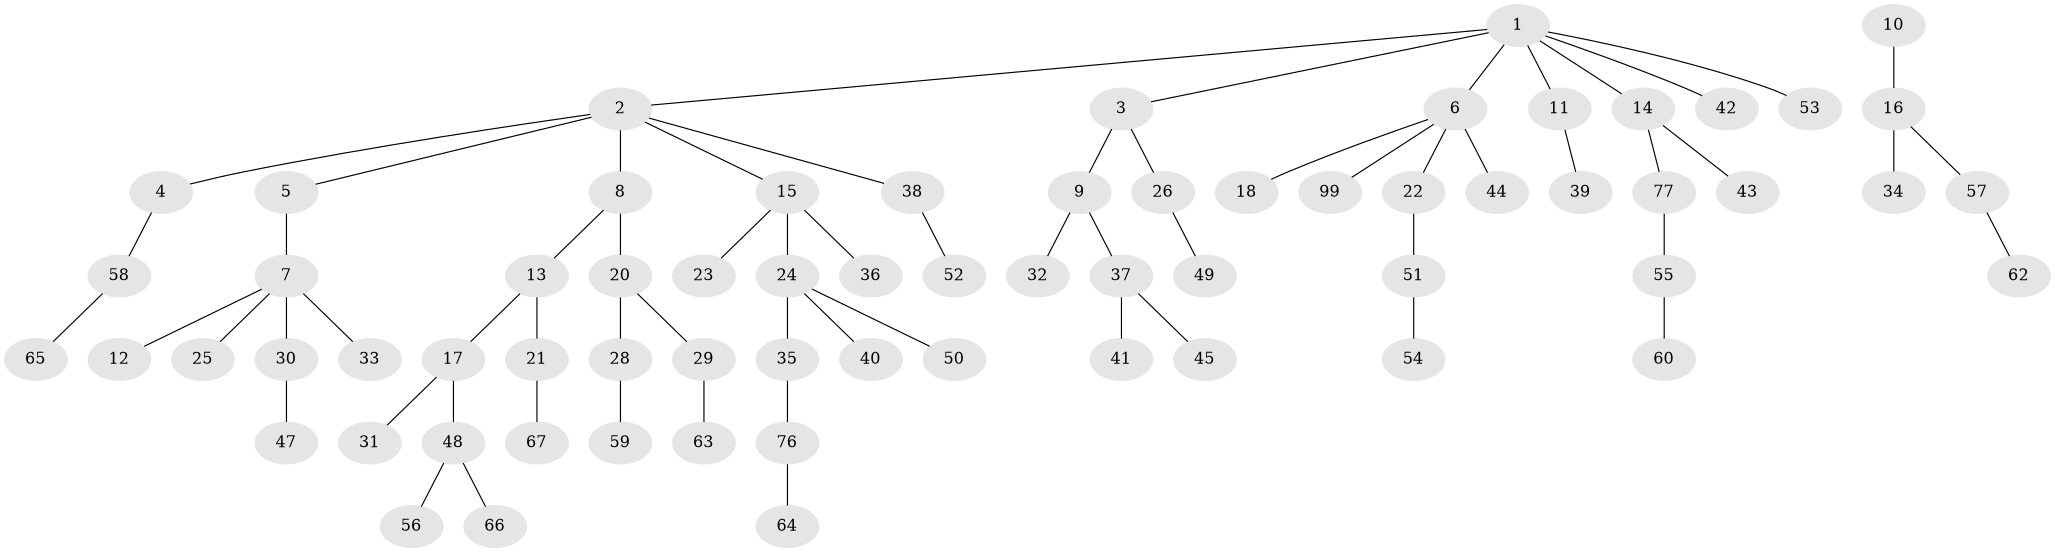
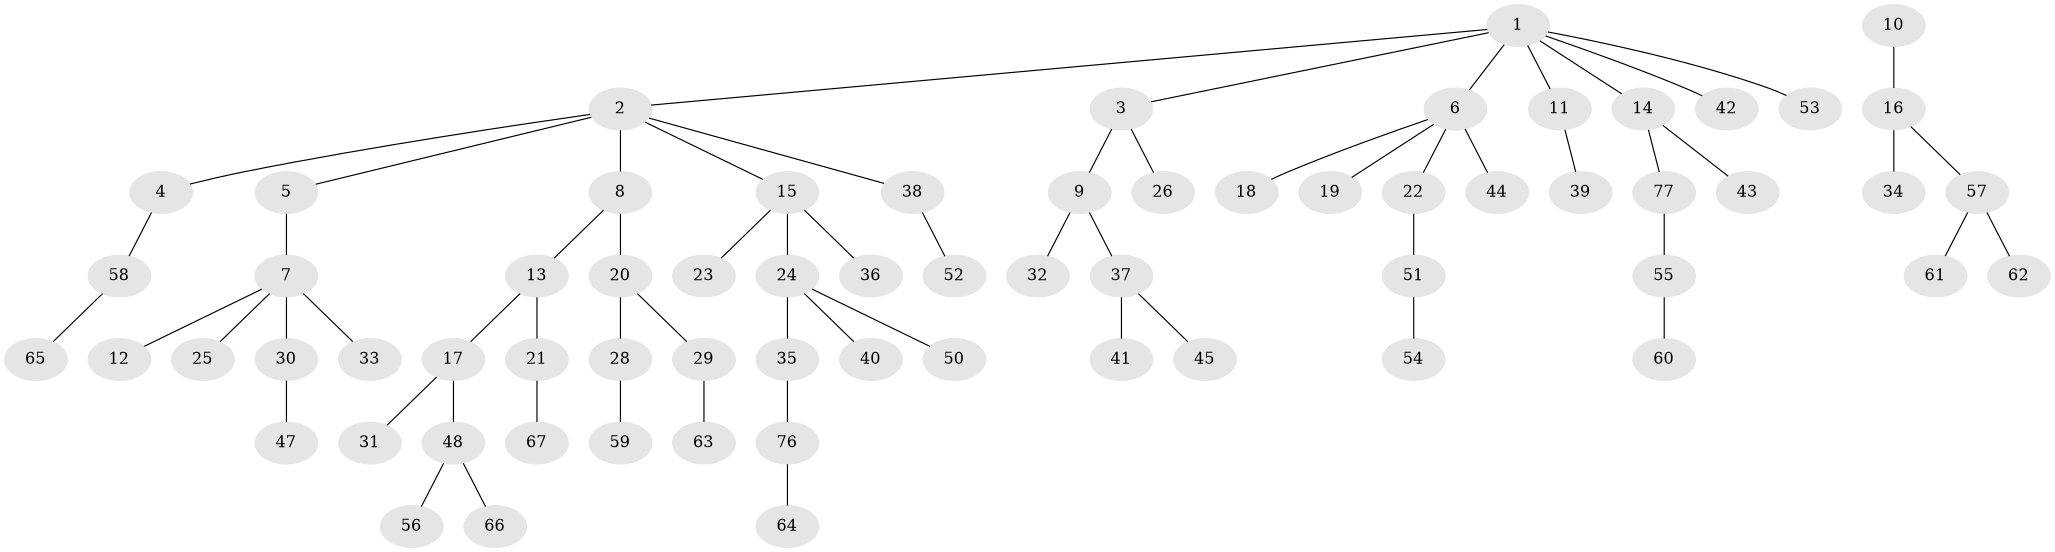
node "99": label "99" -> "19"
node "49": removed
node "61": added
